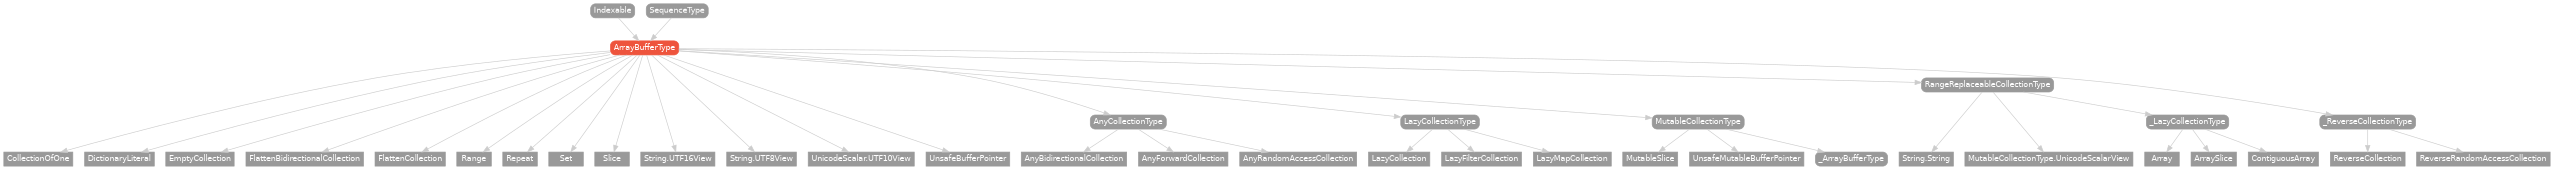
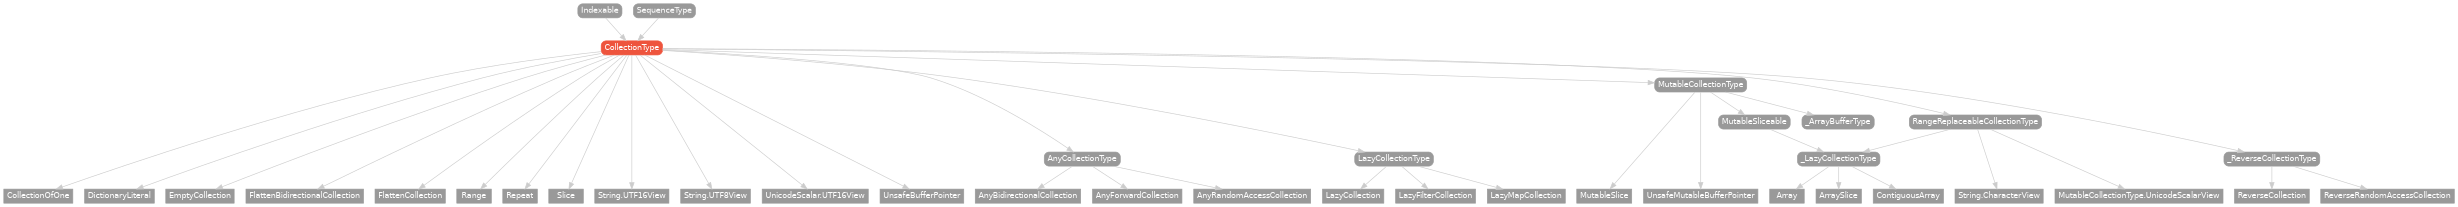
node "ArrayBufferType": label "ArrayBufferType" -> "CollectionType"
node "MutableSliceable": added
node "Set": removed
node "UnicodeScalar.UTF10View": label "UnicodeScalar.UTF10View" -> "UnicodeScalar.UTF16View"
node "String.String": label "String.String" -> "String.CharacterView"
